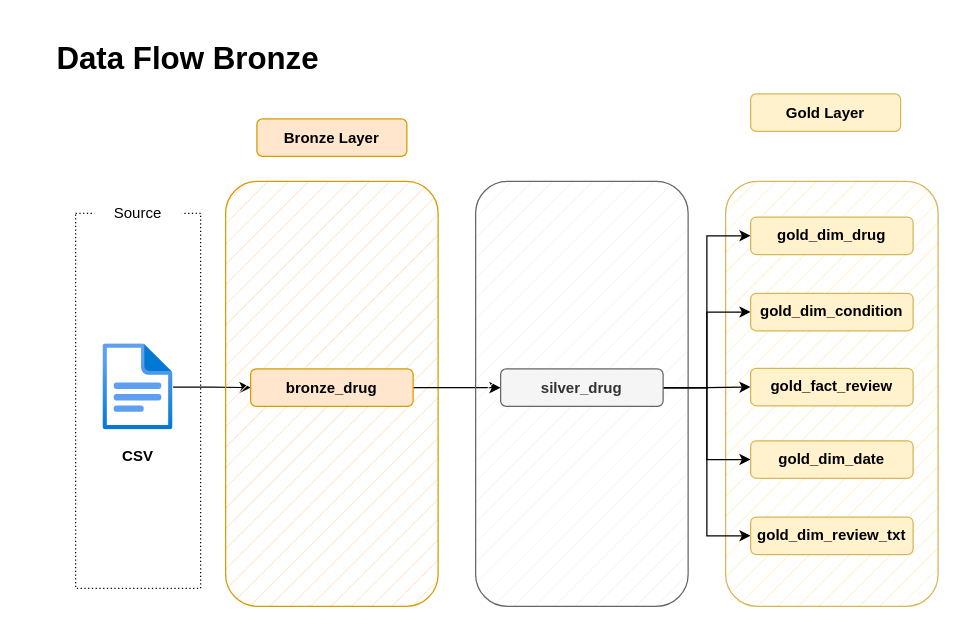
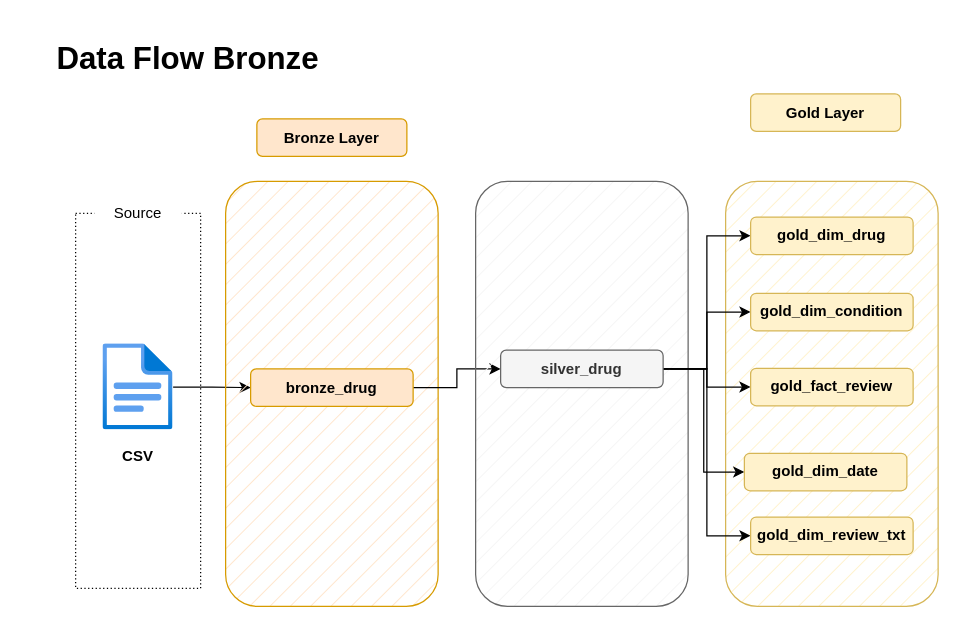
node "silver_drug": moved (582, 388) -> (582, 369)
node "gold_dim_date": moved (832, 459) -> (826, 472)
